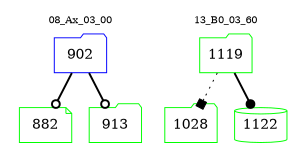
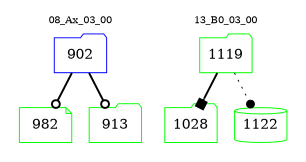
cluster "13_B0_03_60": label "13_B0_03_60" -> "13_B0_03_00"
edge "1119" -> "1028": style dotted -> bold
edge "1119" -> "1122": style bold -> dotted
node "882": label "882" -> "982"
